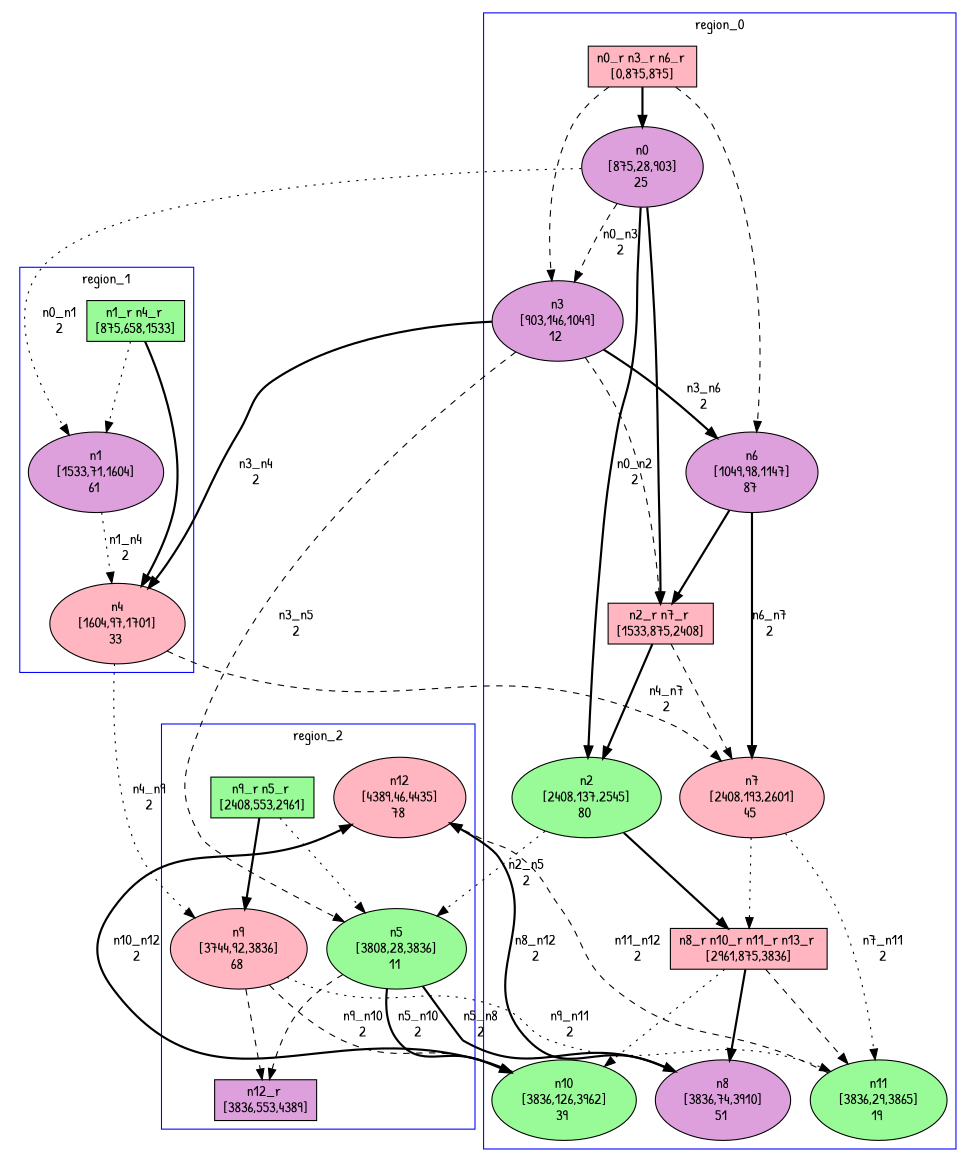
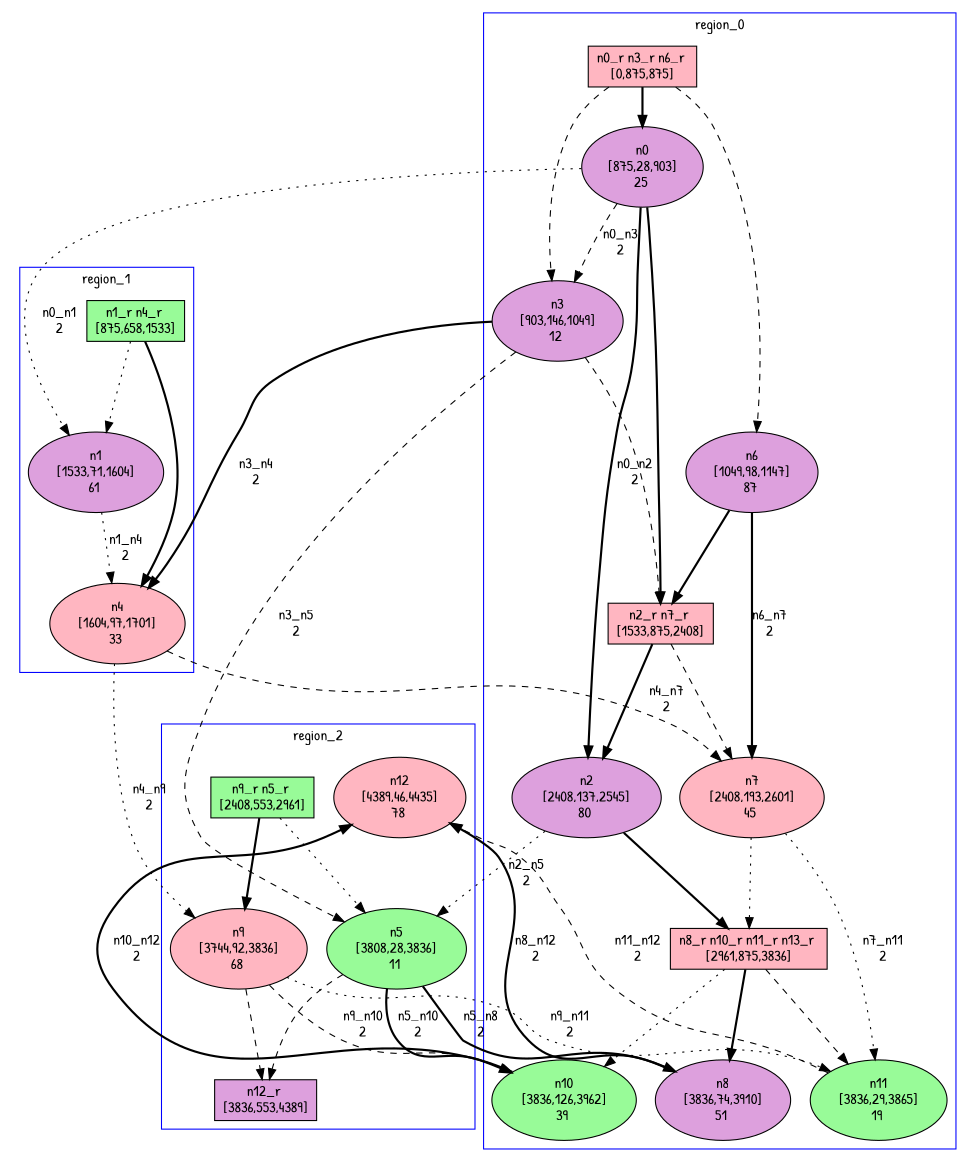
edge "n3 [903,146,1049] 12" -> "n6 [1049,98,1147] 87": removed, label "n3_n6 2"
node "n2 [2408,137,2545] 80": fillcolor palegreen -> plum
